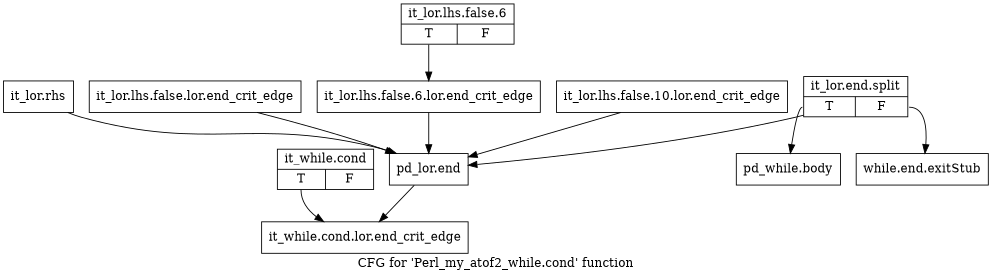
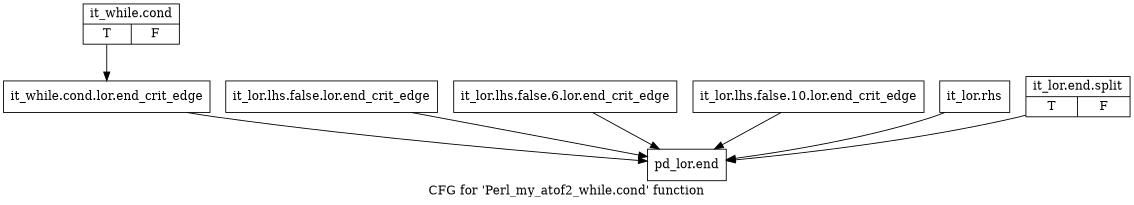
node "it_lor.lhs.false.6": removed
node "pd_while.body": removed
node "while.end.exitStub": removed
edge "pd_lor.end" -> "it_while.cond.lor.end_crit_edge": reversed
